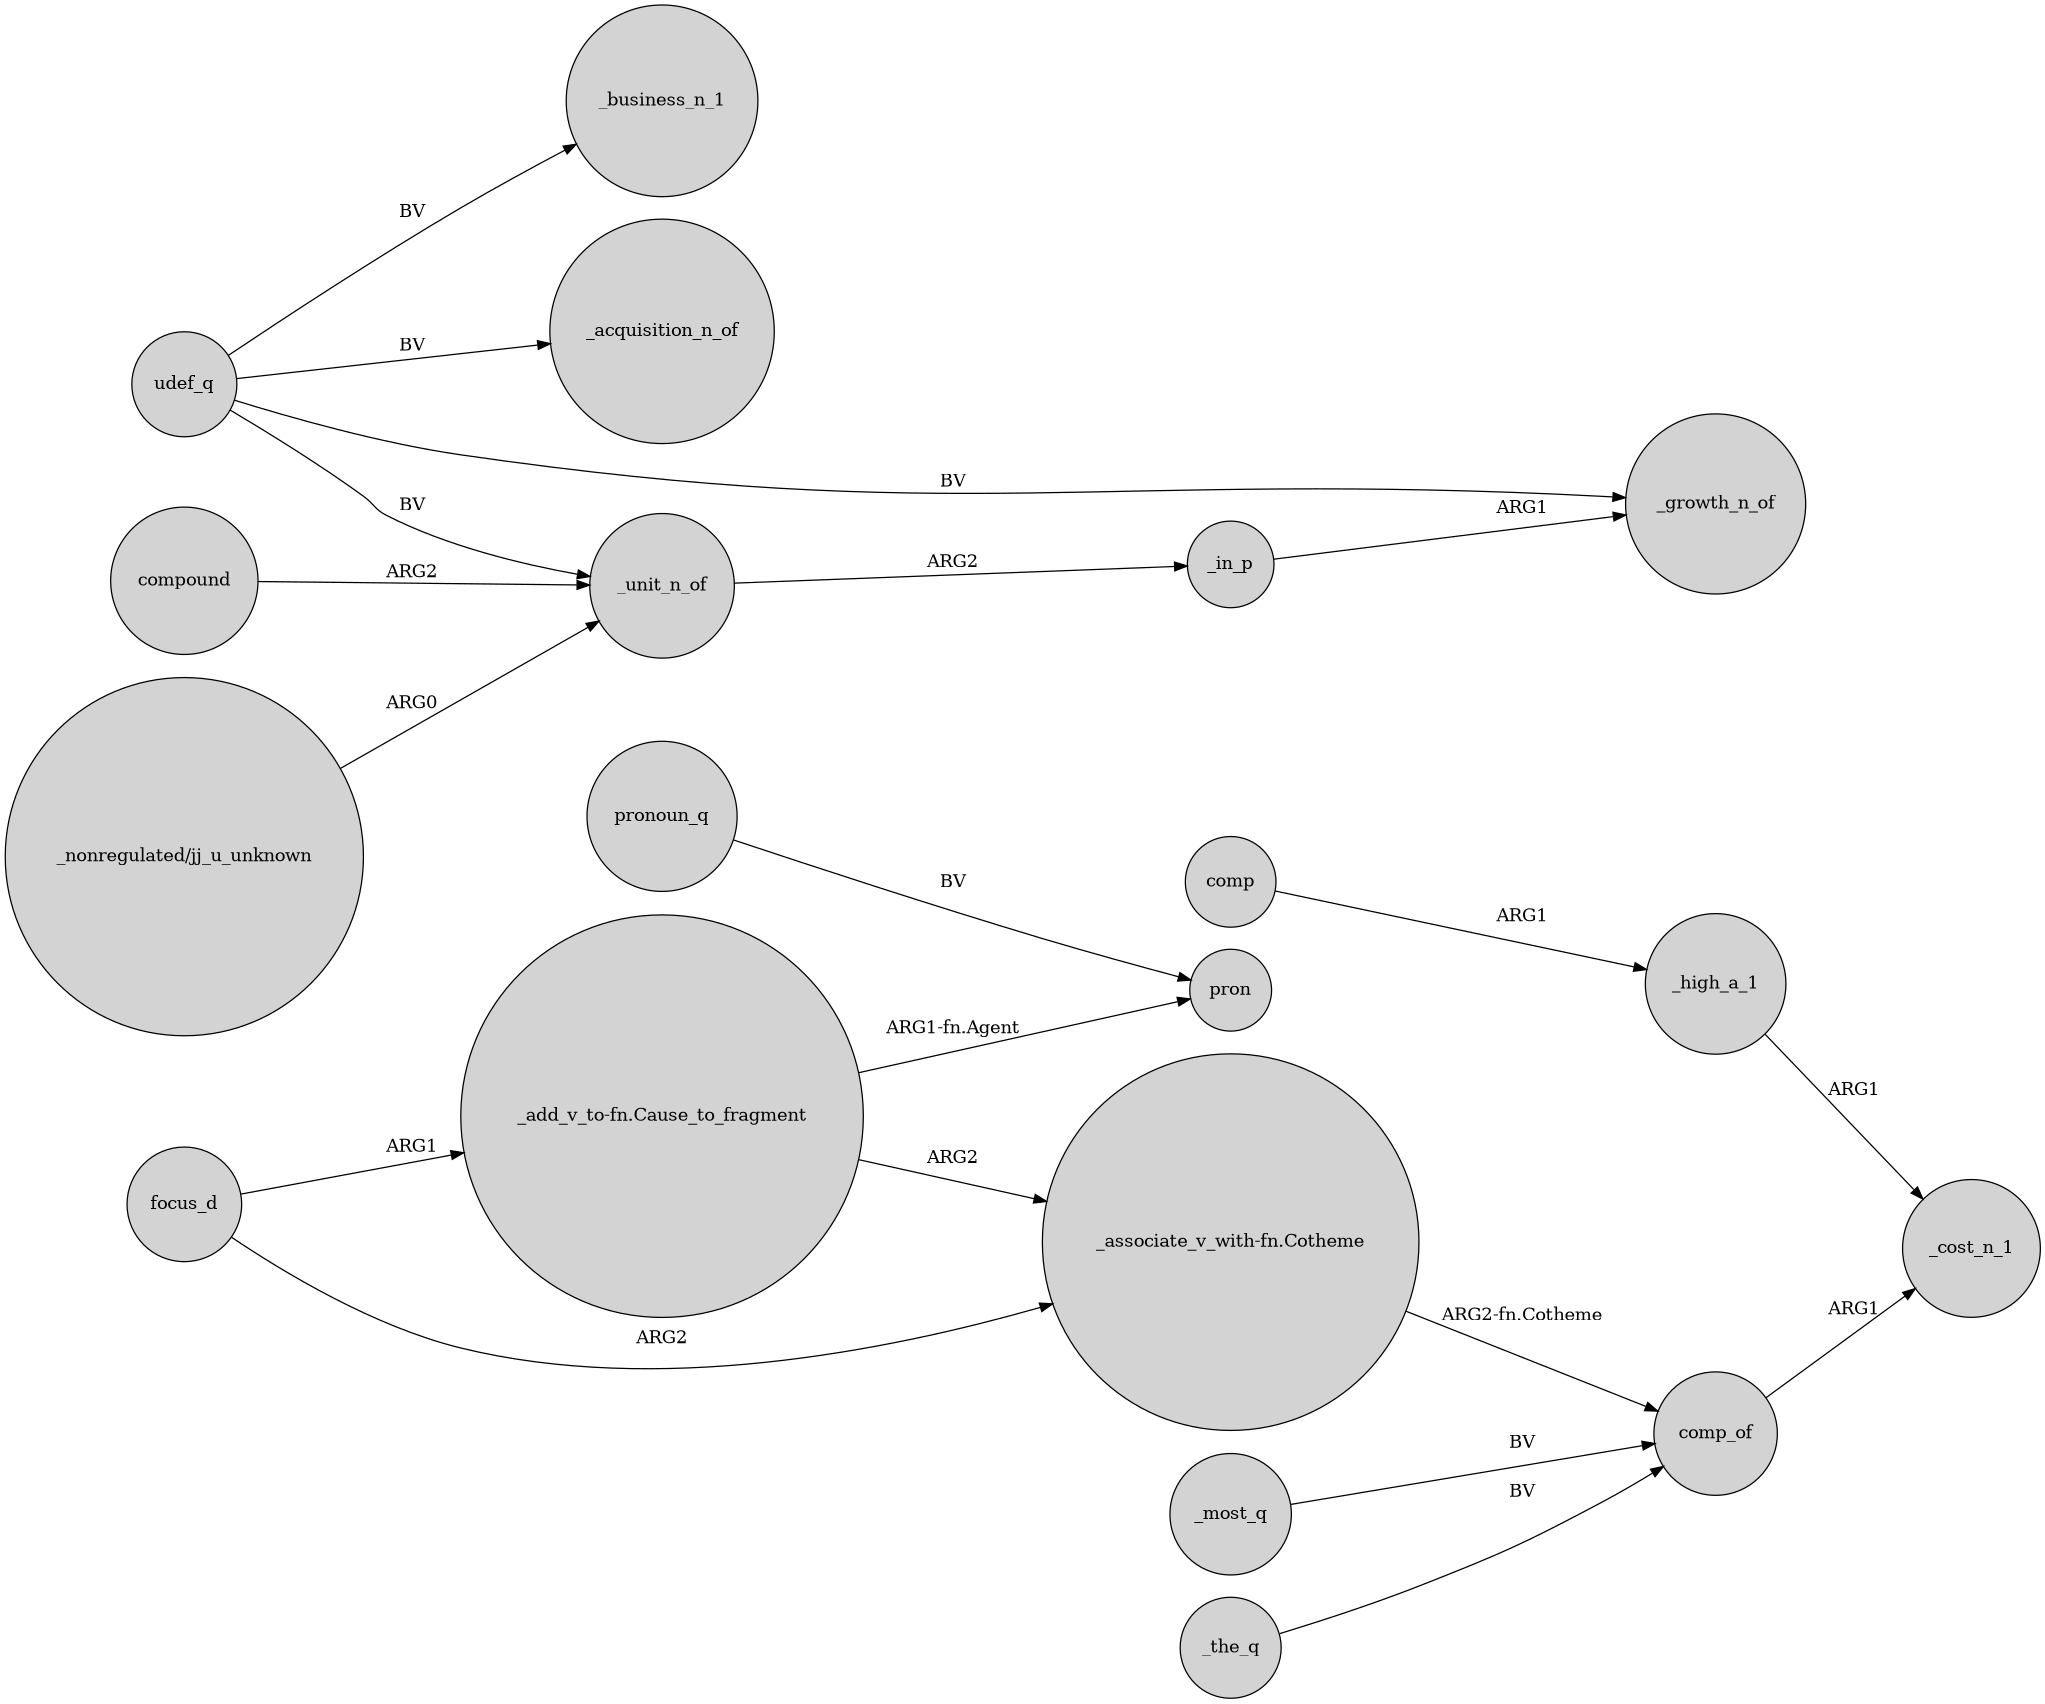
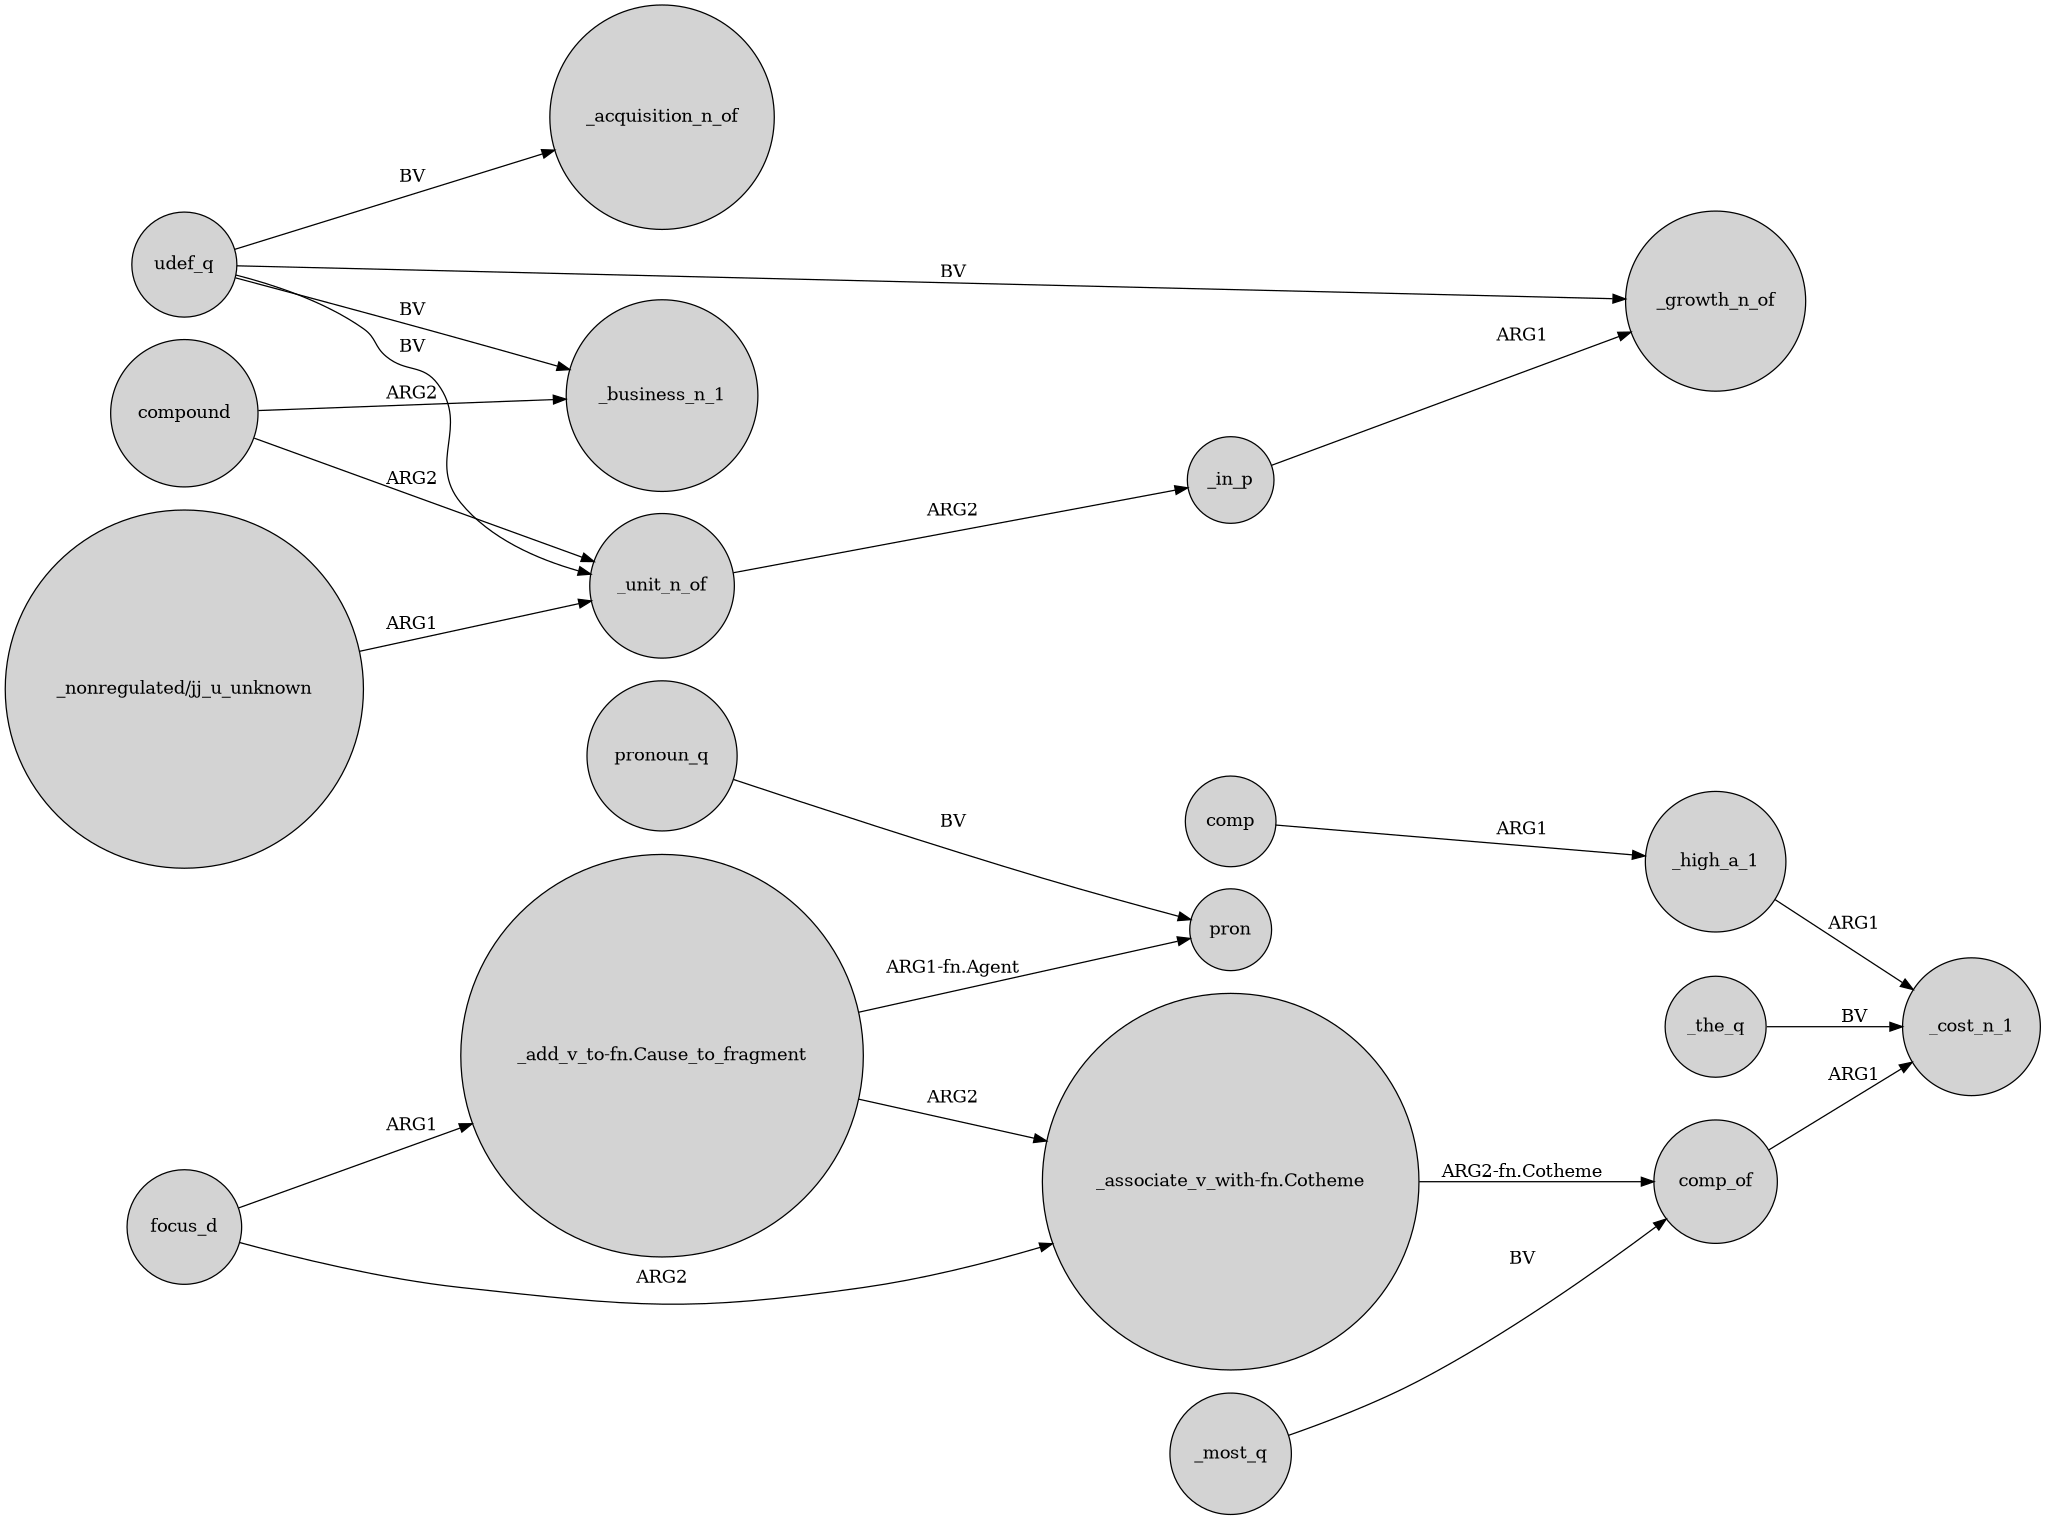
edge "compound" -> "_business_n_1": added, label "ARG2"
edge "_nonregulated/jj_u_unknown" -> "_unit_n_of": label "ARG0" -> "ARG1"
edge "_the_q" -> "comp_of": now "_the_q" -> "_cost_n_1"
